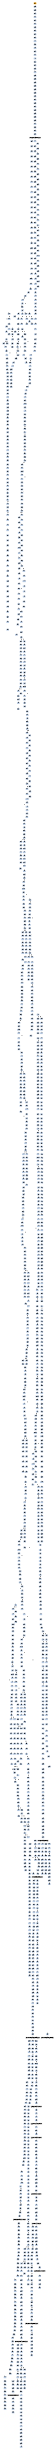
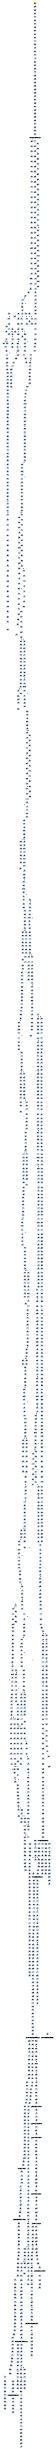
node "MEMSET-MSVCRT-DLL": added
